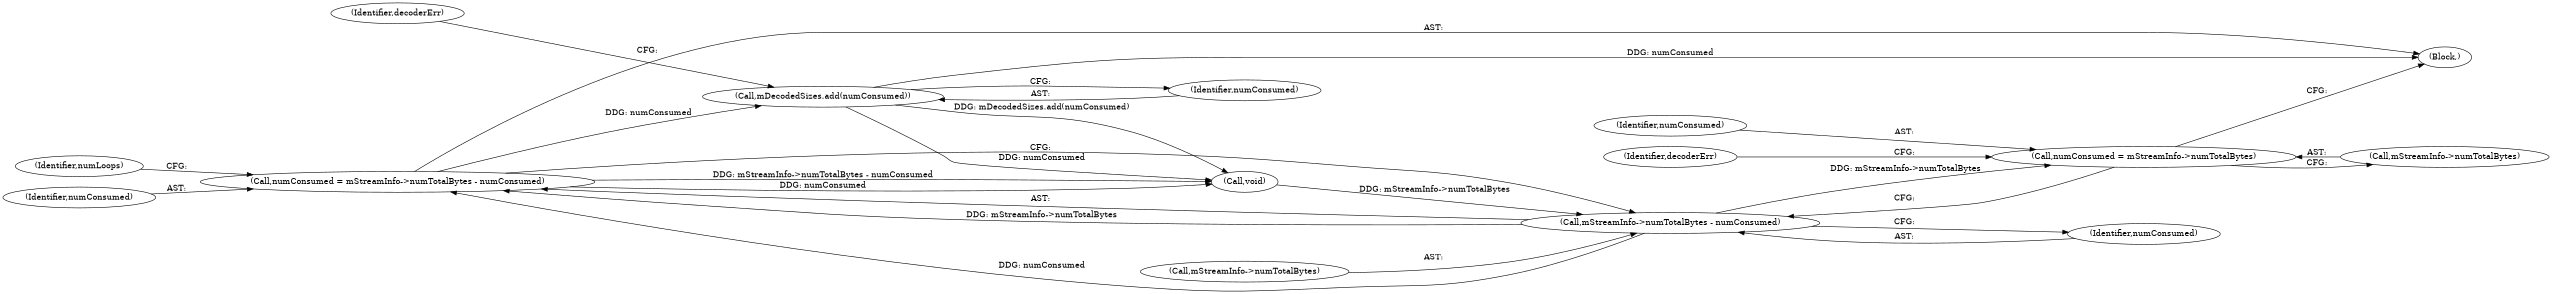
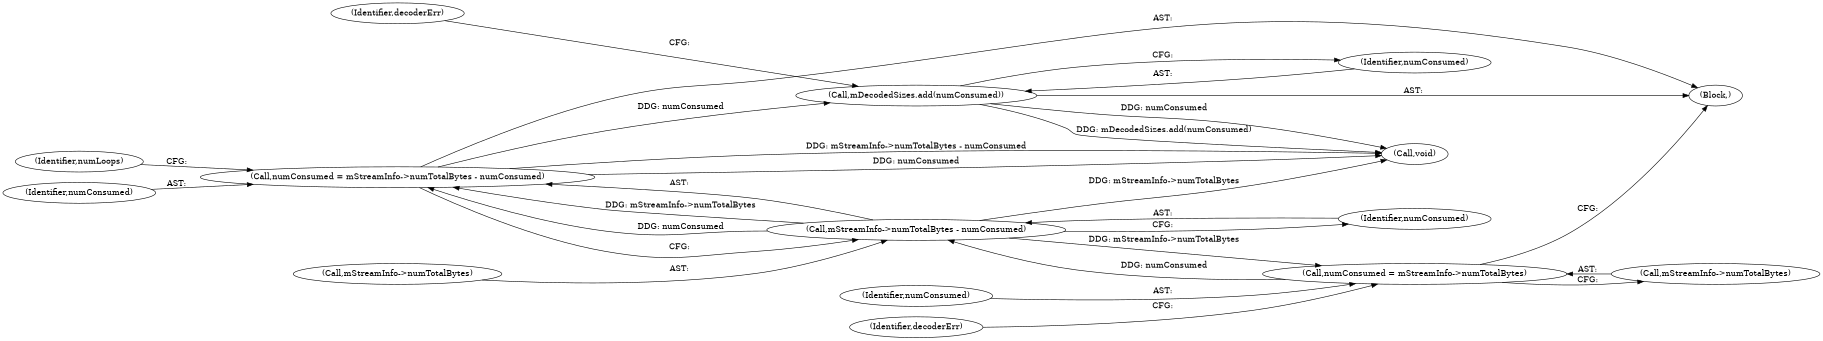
edge "(Call,mDecodedSizes.add(numConsumed))" -> "(Block,)": label "DDG: numConsumed" -> "AST: "
edge "(Call,numConsumed = mStreamInfo->numTotalBytes)" -> "(Call,mStreamInfo->numTotalBytes - numConsumed)": label "CFG: " -> "DDG: numConsumed"
edge "(Call,void)" -> "(Call,mStreamInfo->numTotalBytes - numConsumed)": reversed
